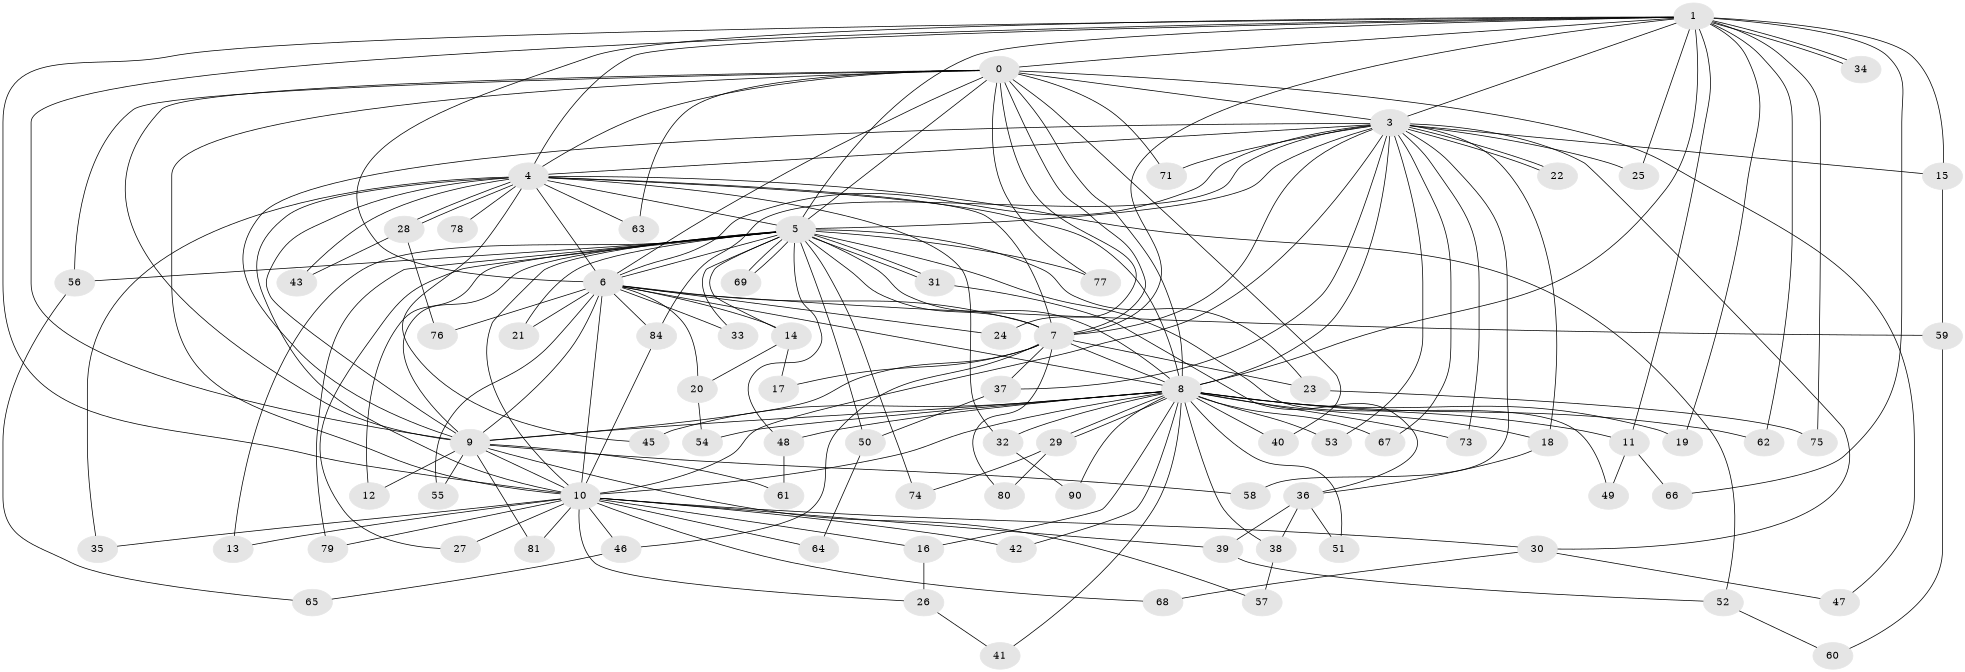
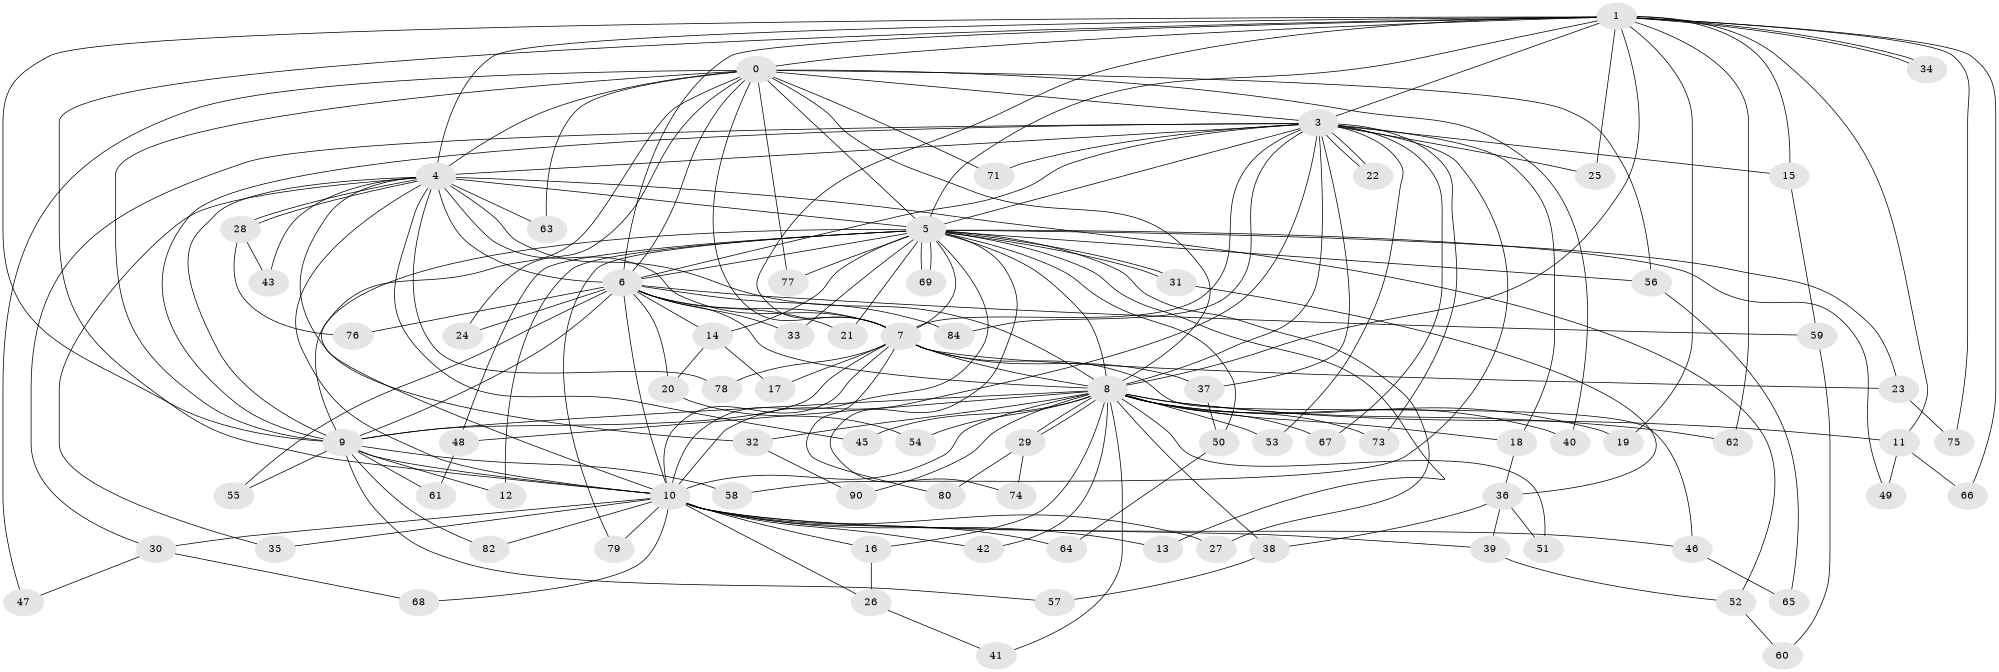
edge "7" -- "78": added
edge "84" -- "10": now "7" -- "10"
node "81": label "81" -> "82"
